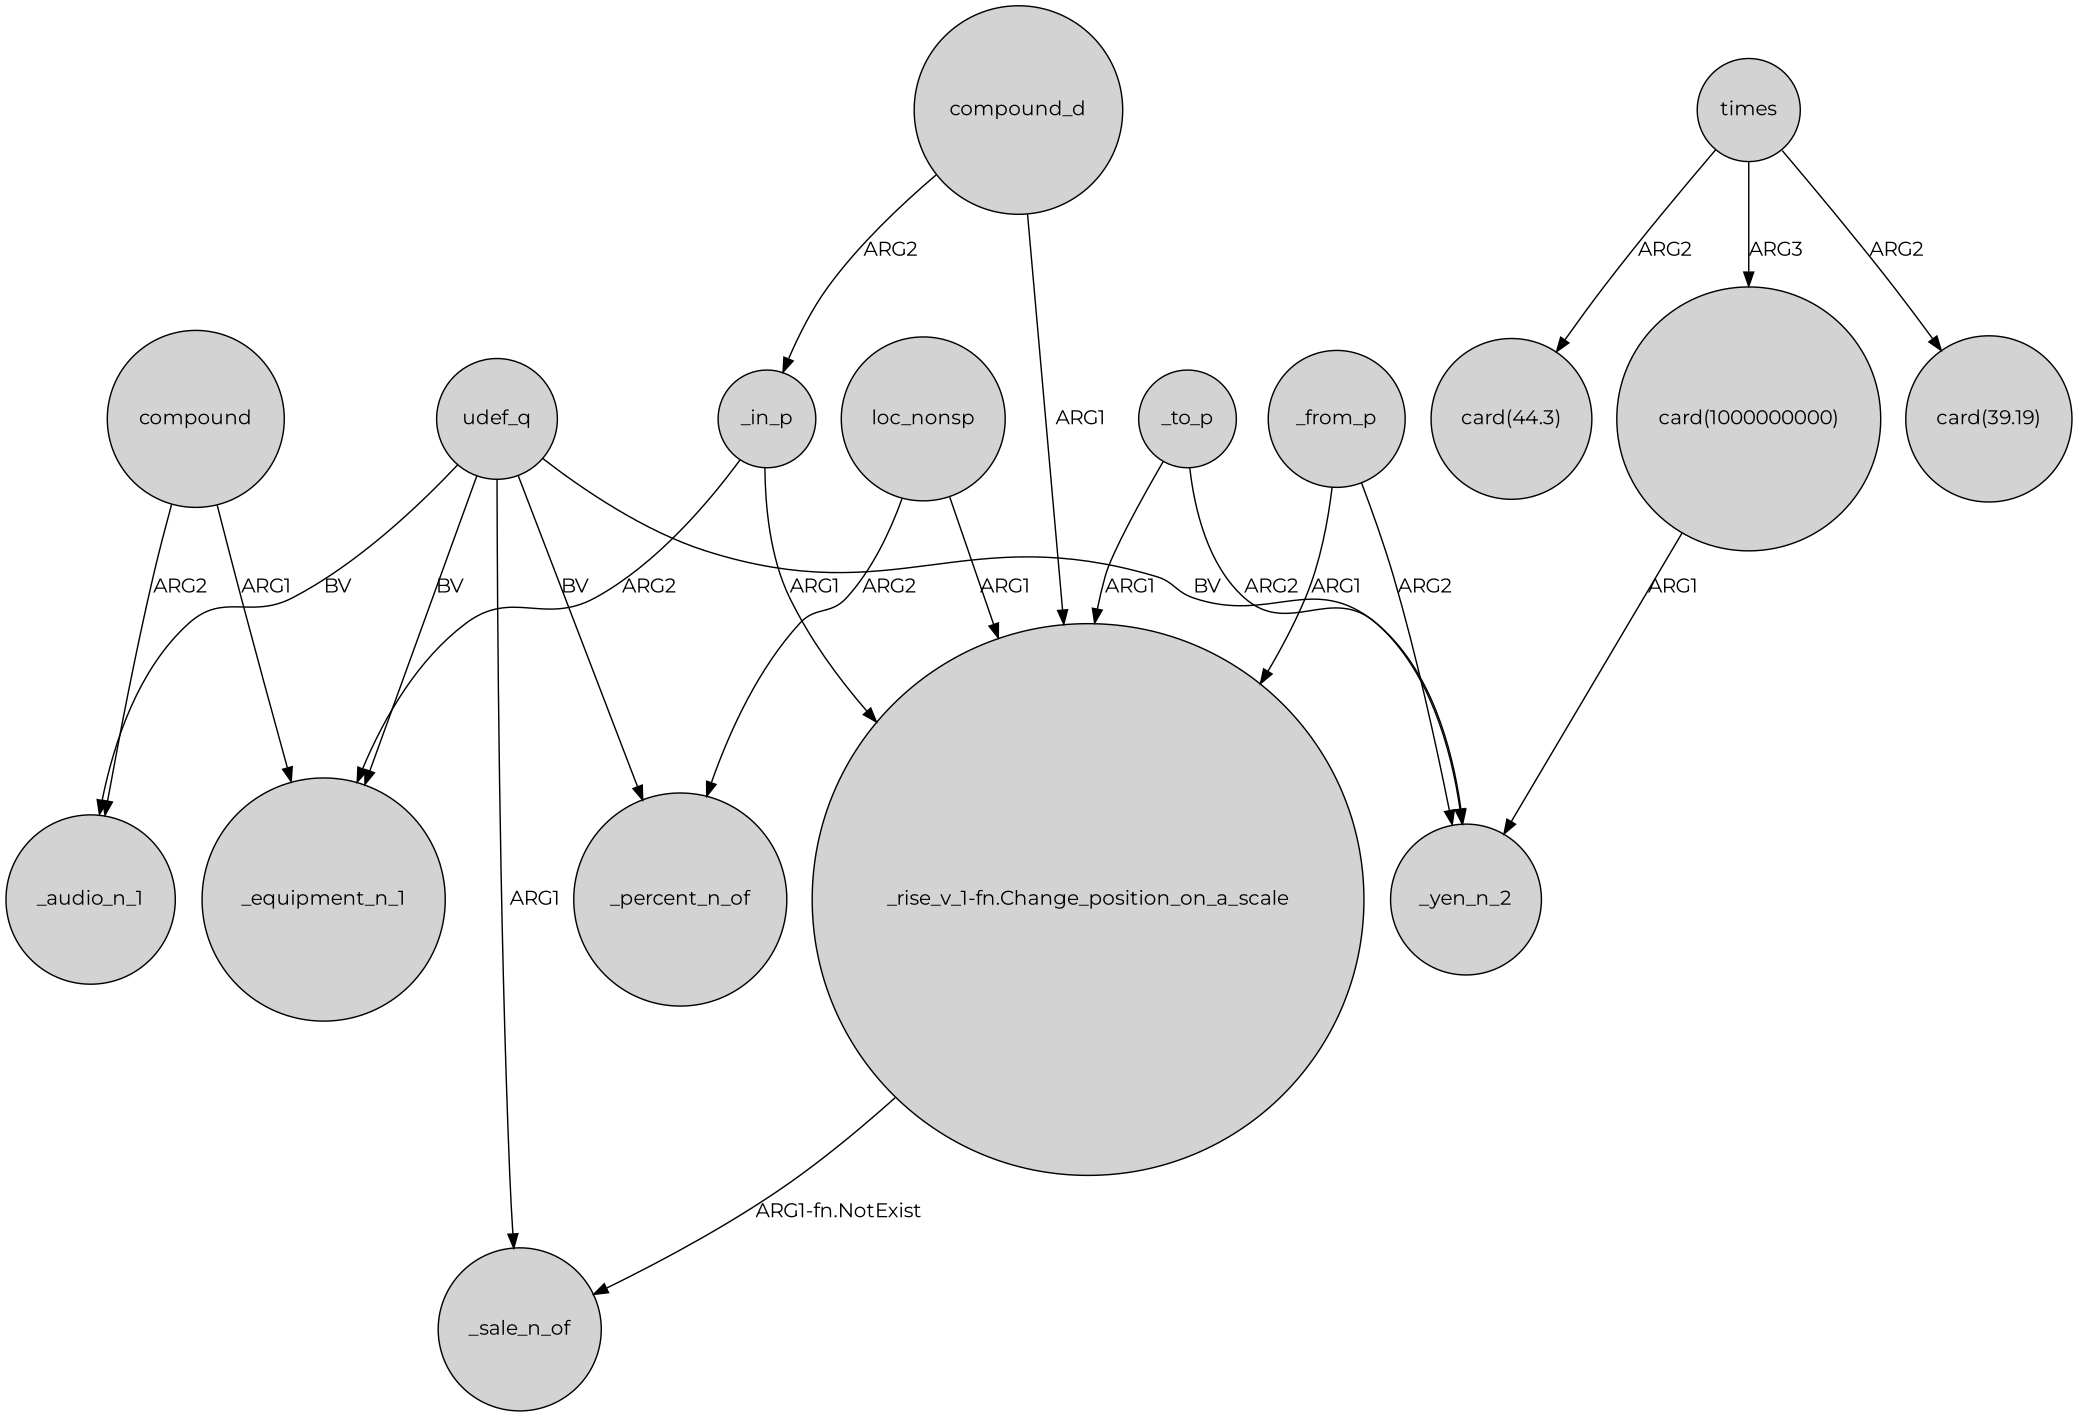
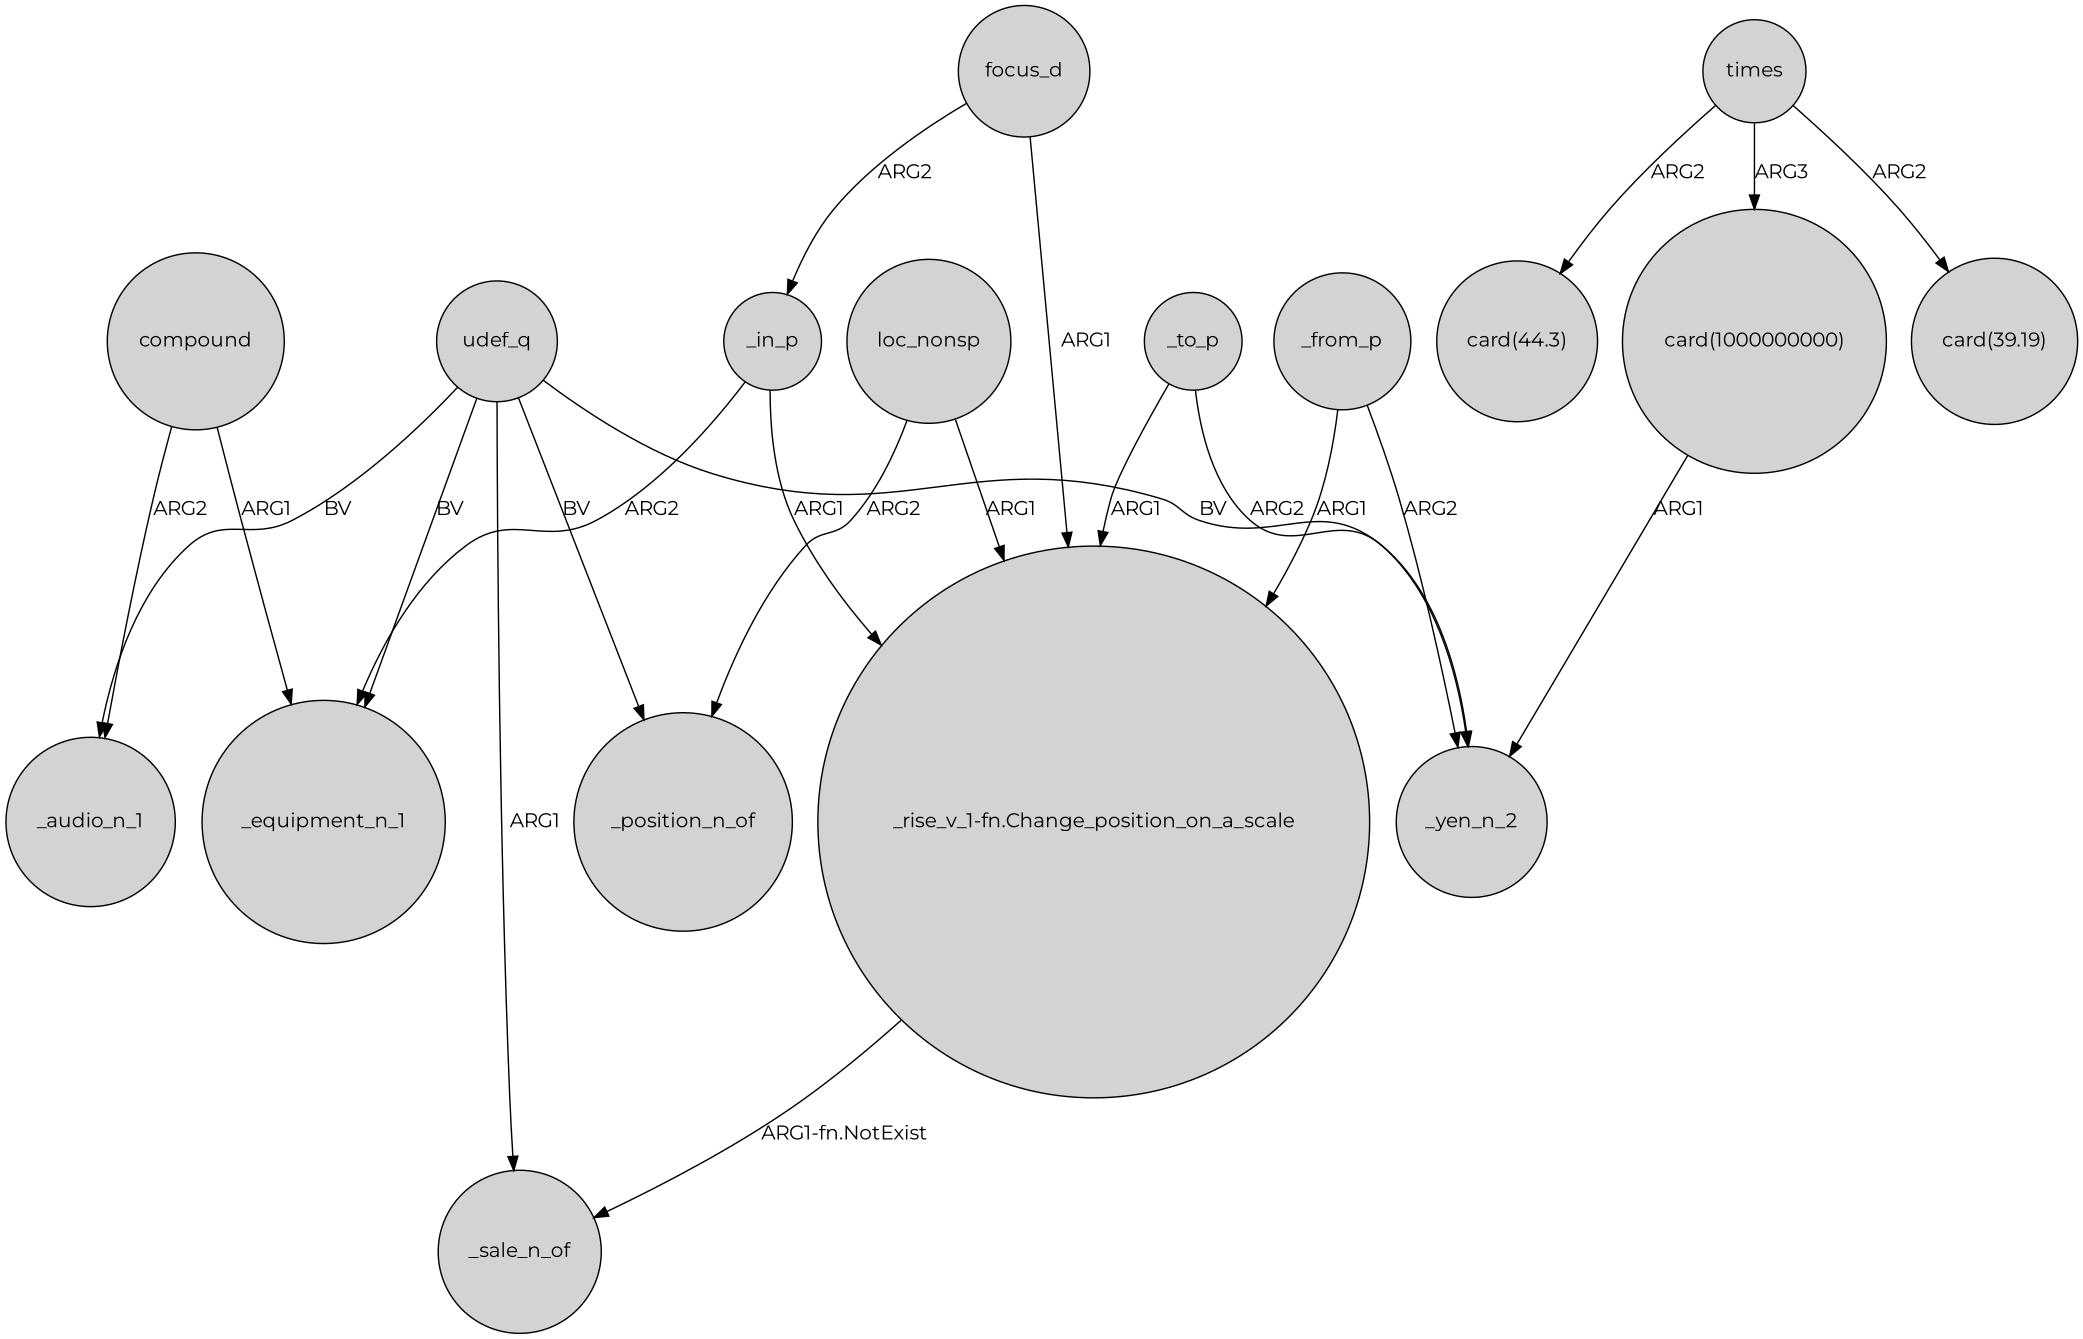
node "compound_d": label "compound_d" -> "focus_d"
node "_percent_n_of": label "_percent_n_of" -> "_position_n_of"
